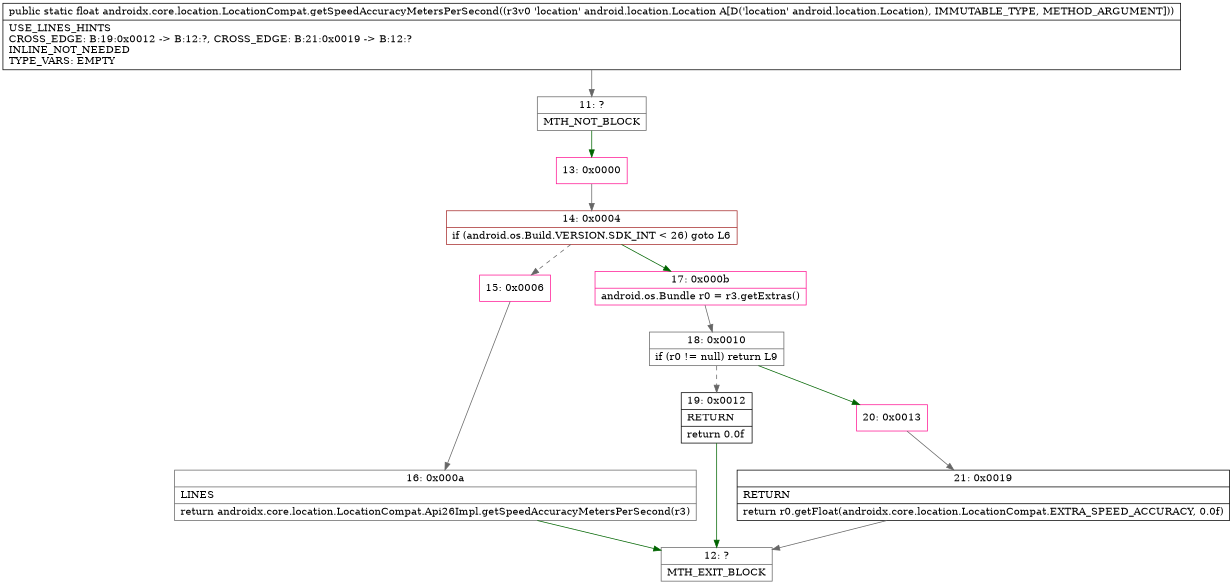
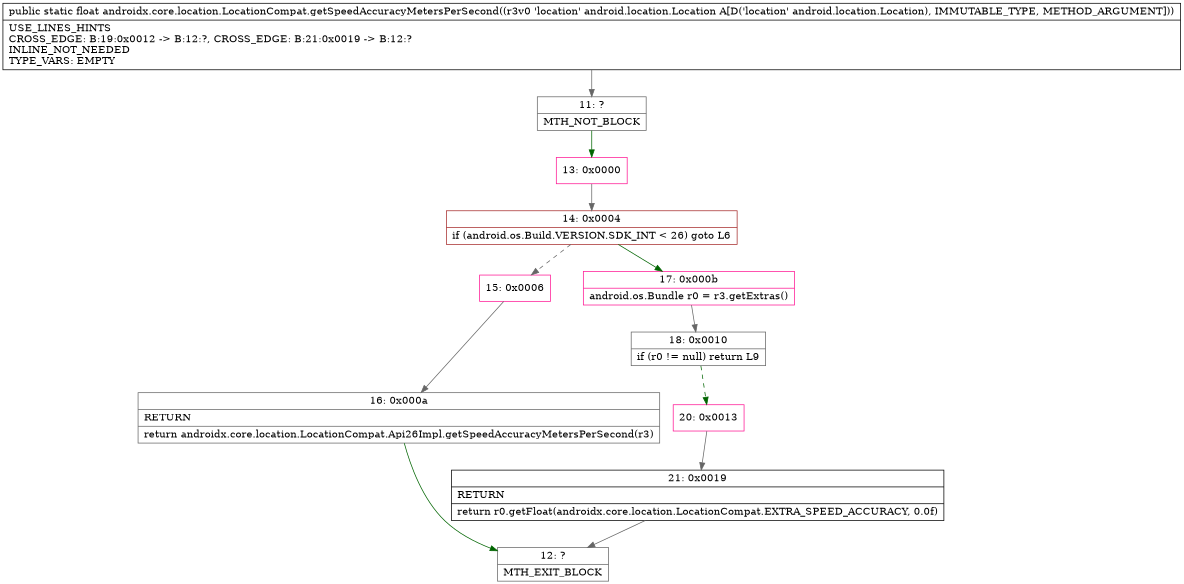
edge "18: 0x0010" -> "20: 0x0013": style solid -> dashed
node "19: 0x0012": removed
node "16: 0x000a": text "LINES" -> "RETURN"
